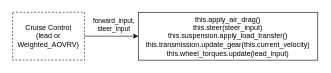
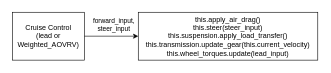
node "Cruise Control (lead or Weighted_AOVRV)": style dashed -> solid
